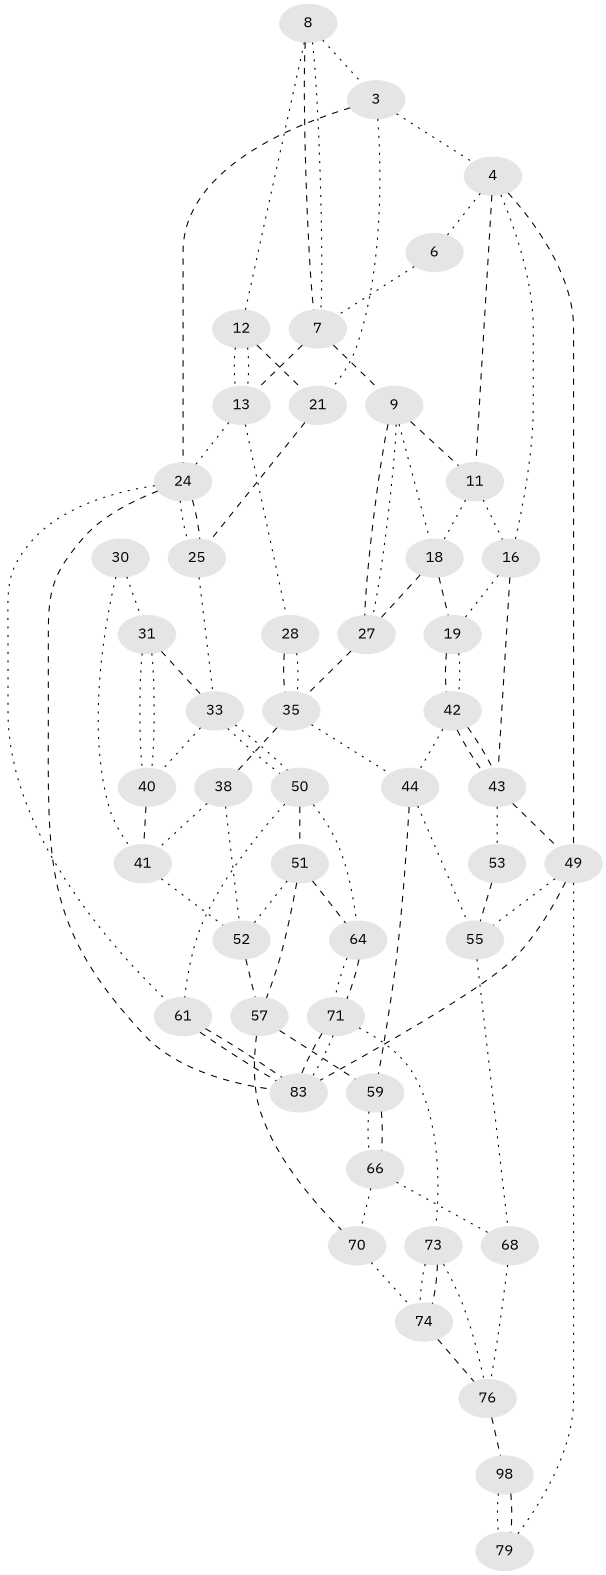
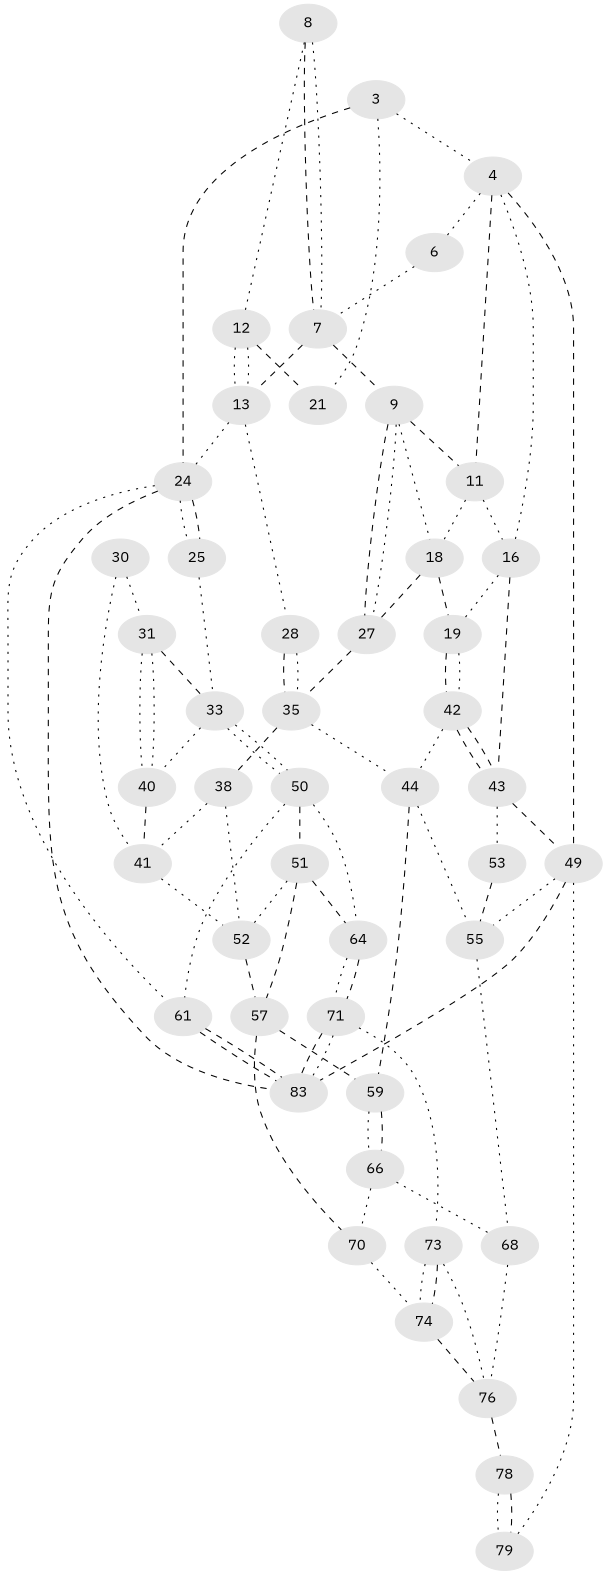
edge "8" -- "3": removed
edge "21" -- "25": removed
node "98": label "98" -> "78"
